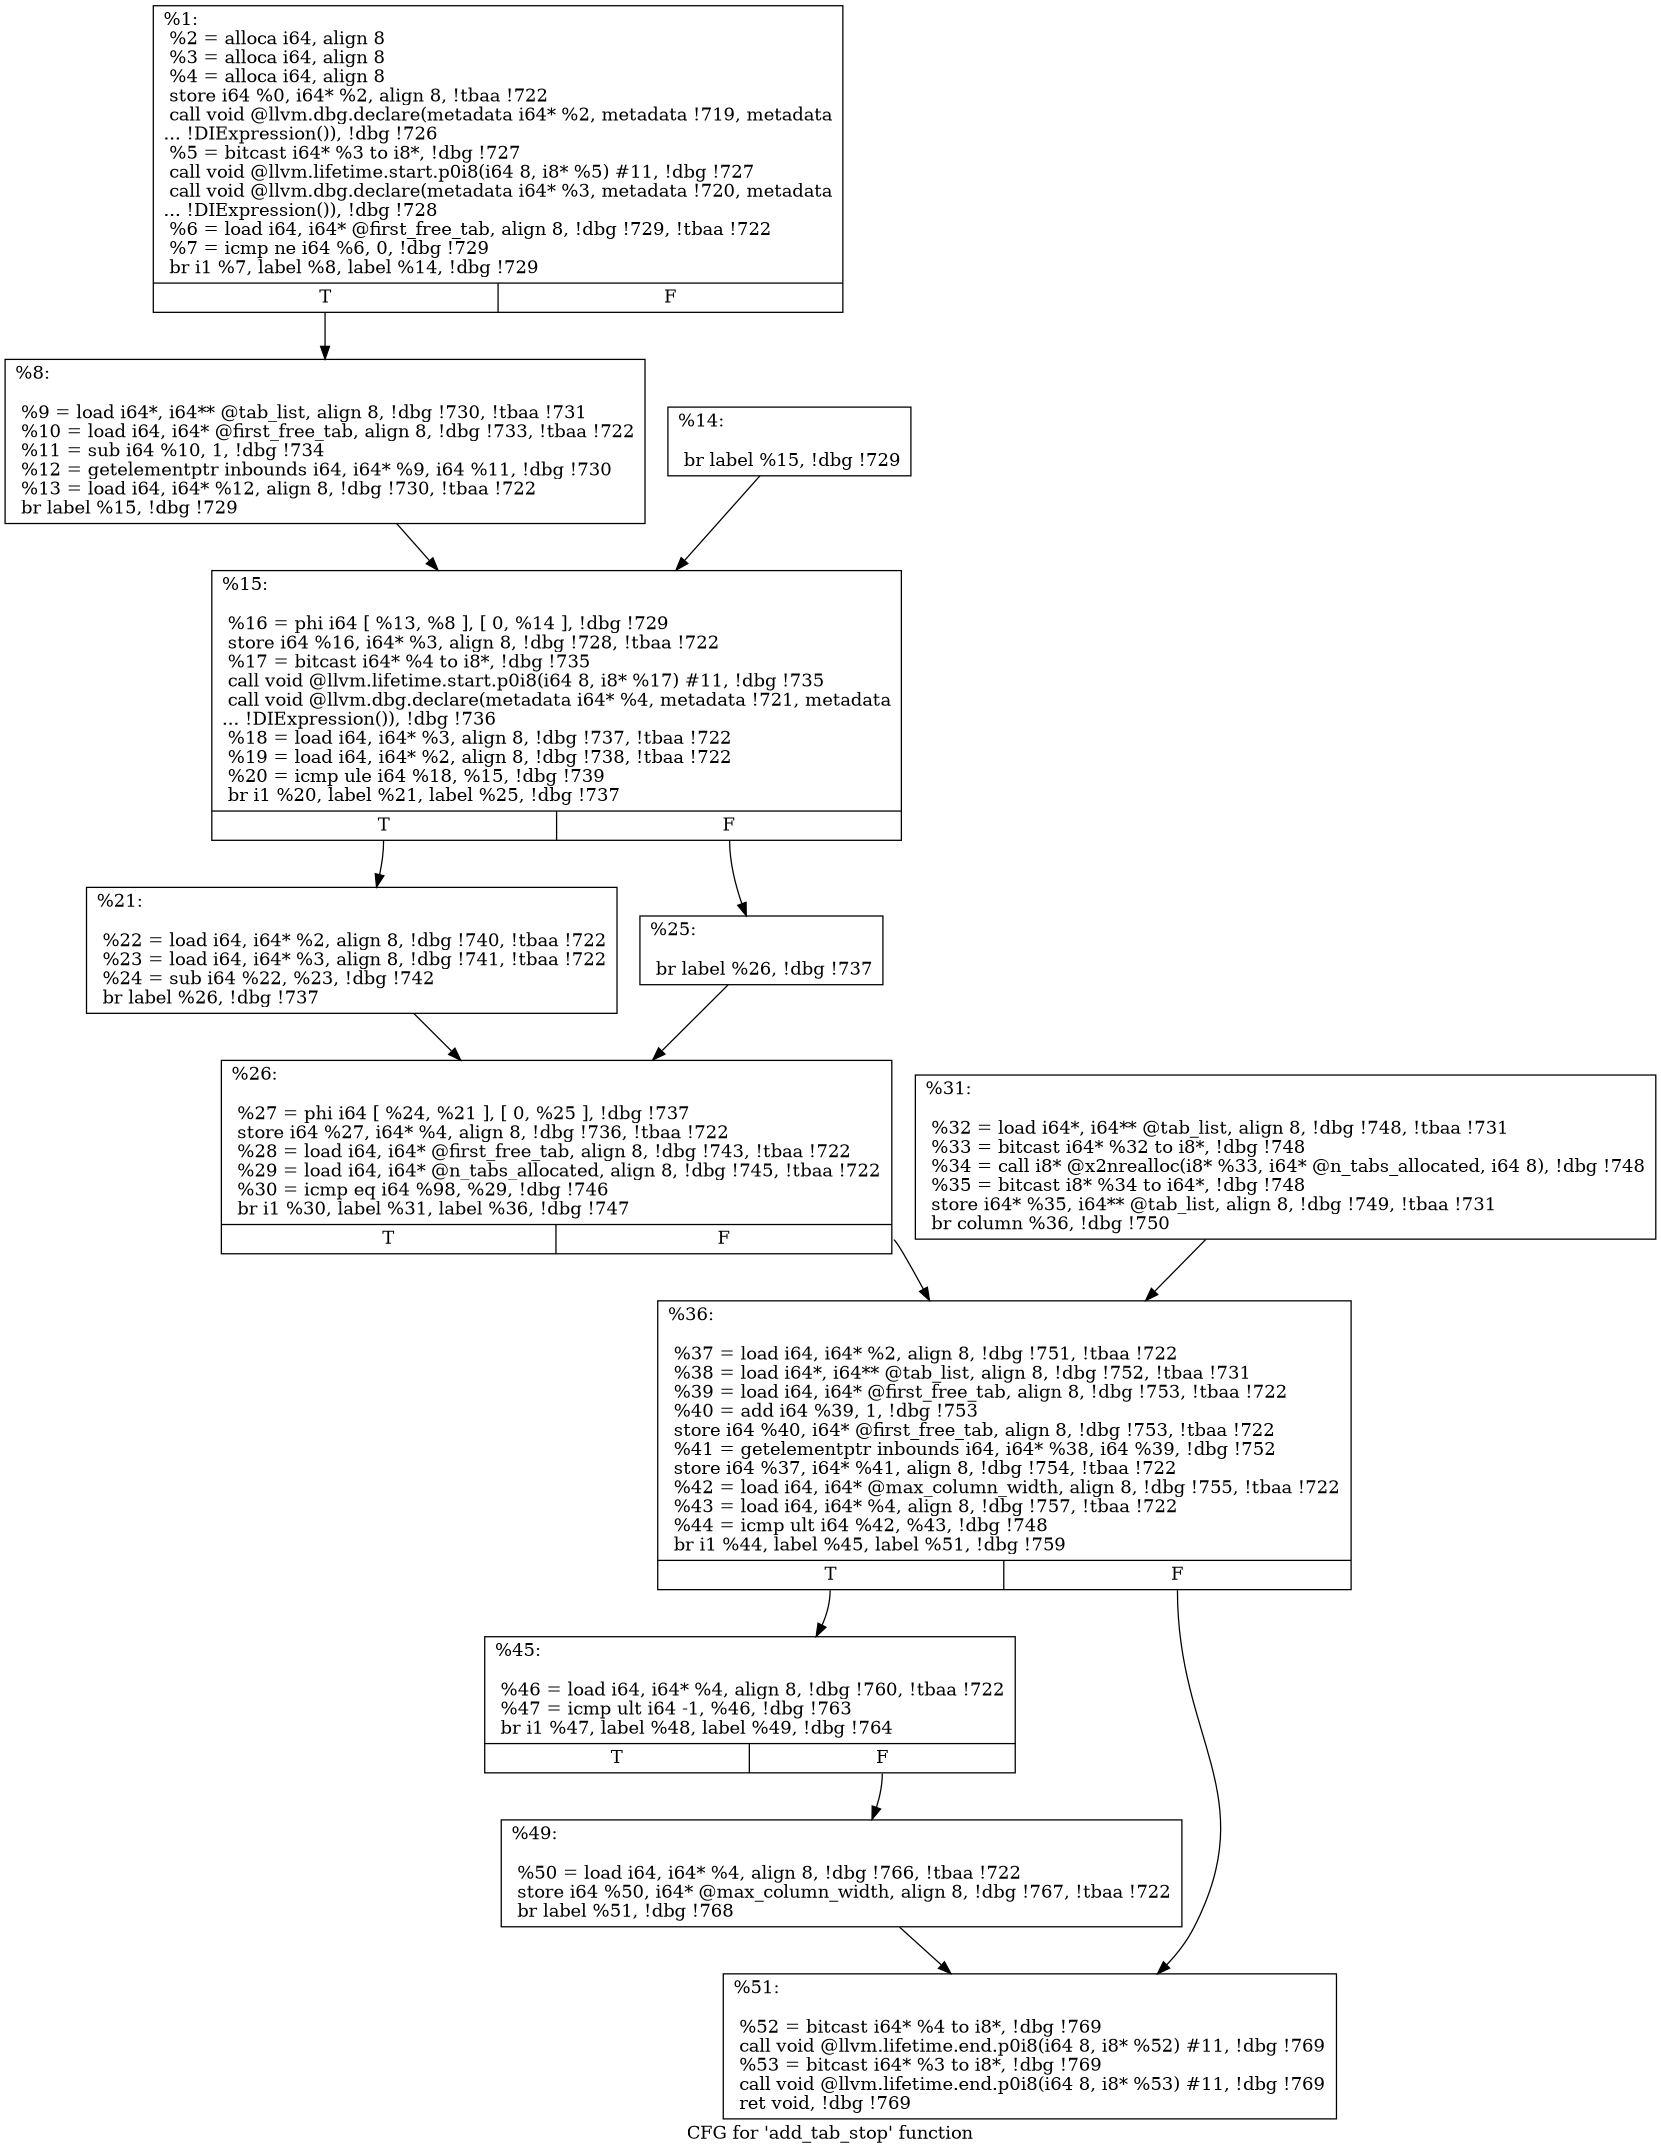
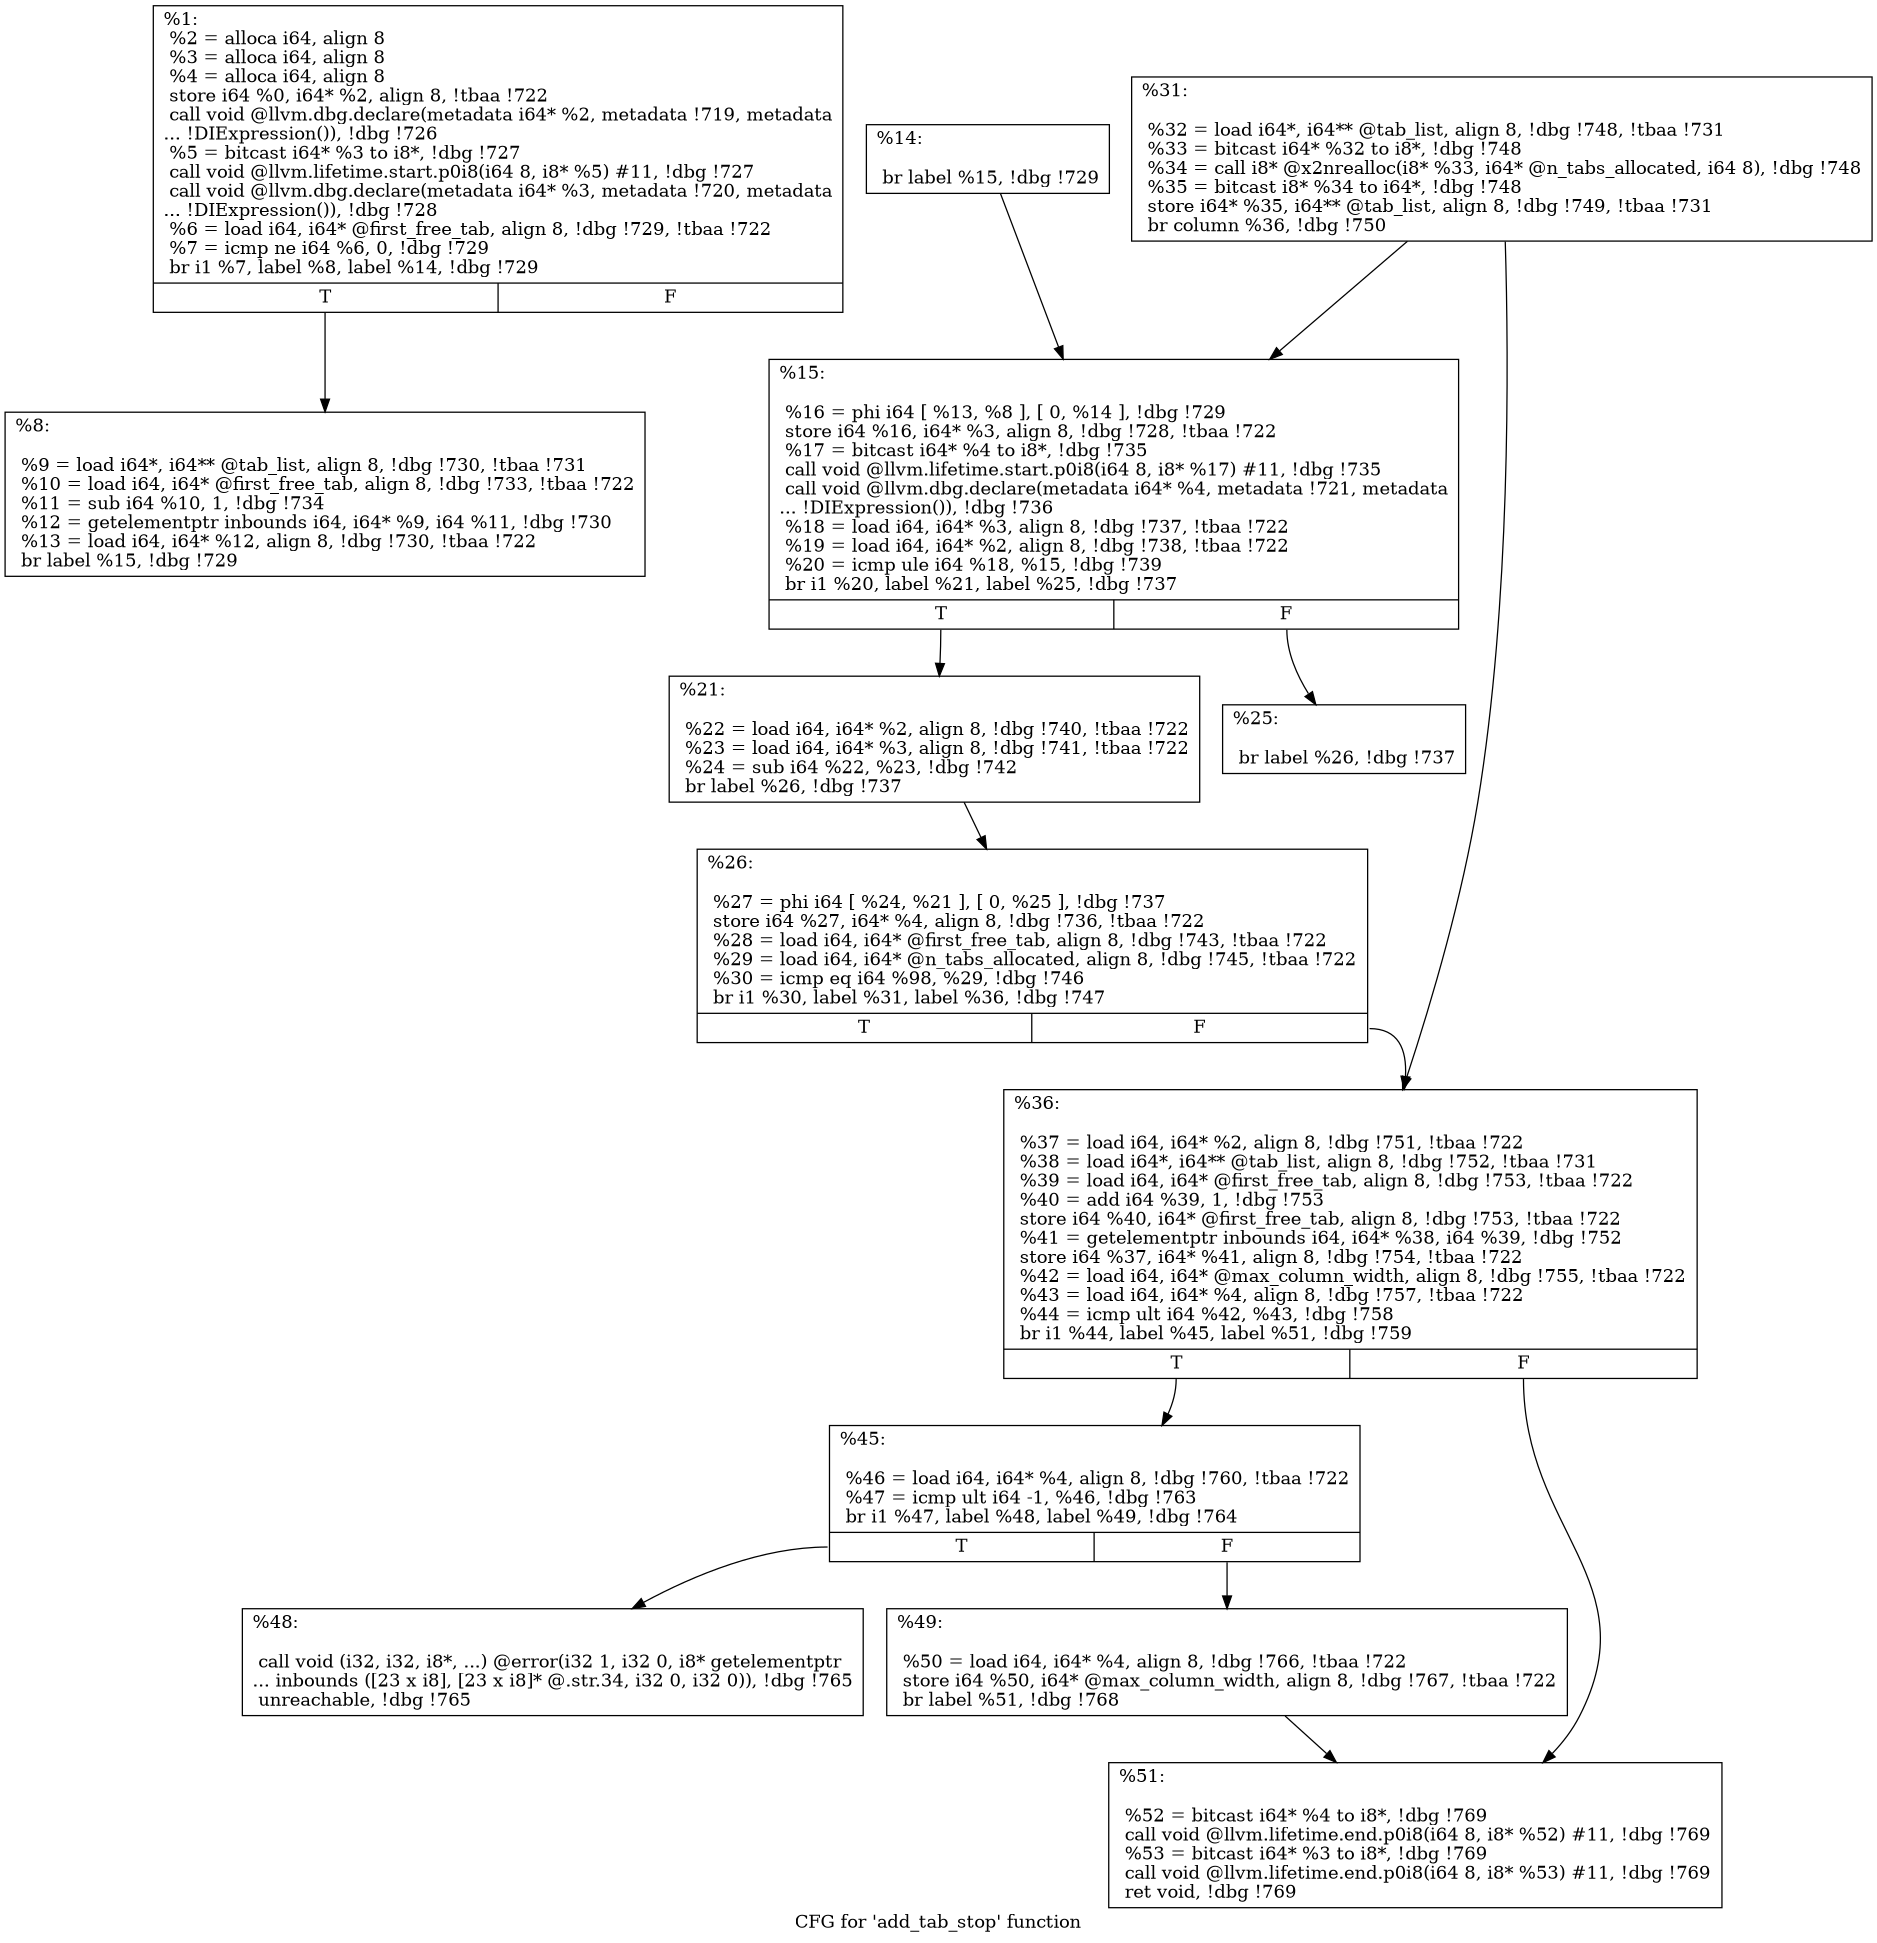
edge "%8:" -> "%15:": now "%31:" -> "%15:"
edge "%25:" -> "%26:": removed
node "%36:": text "%44 = icmp ult i64 %42, %43, !dbg !748" -> "%44 = icmp ult i64 %42, %43, !dbg !758"
node "%48:": added
